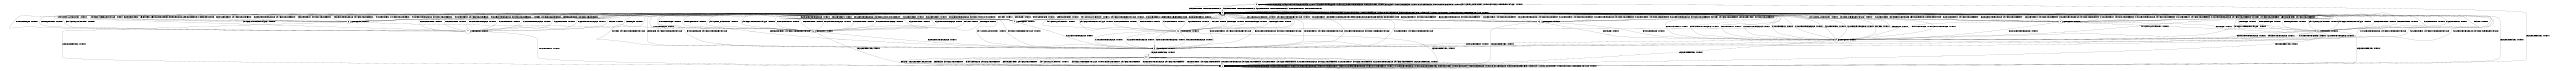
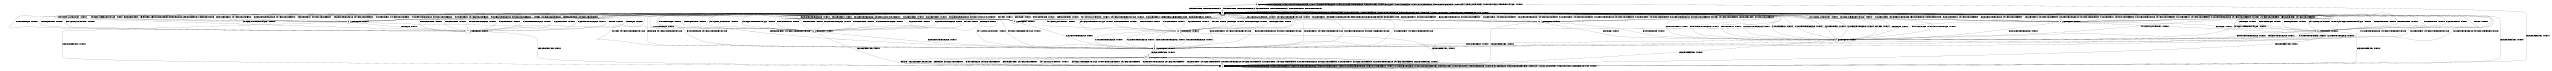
edge "s3" -> "s10": added, label "CERTIFICATE / TIMEOUT"
edge "s10" -> "s2": label "DH_CLIENT_HELLO / TIMEOUT" -> "CHANGE_CIPHER_SPEC / TIMEOUT"
